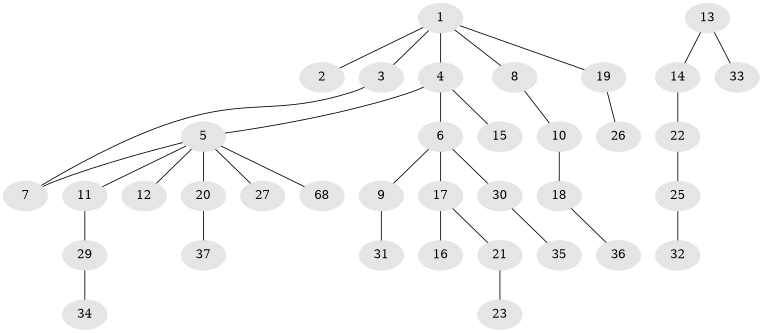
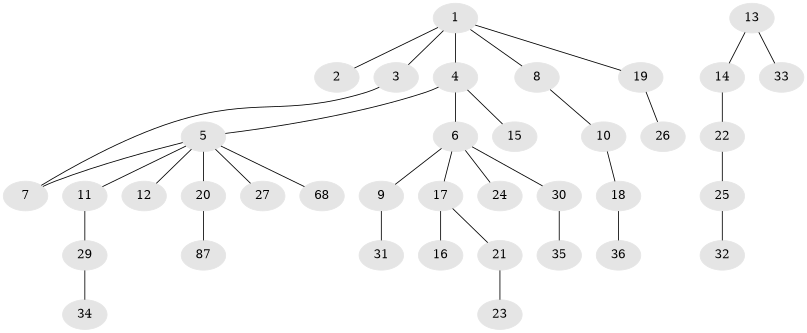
node "24": added
node "37": label "37" -> "87"
